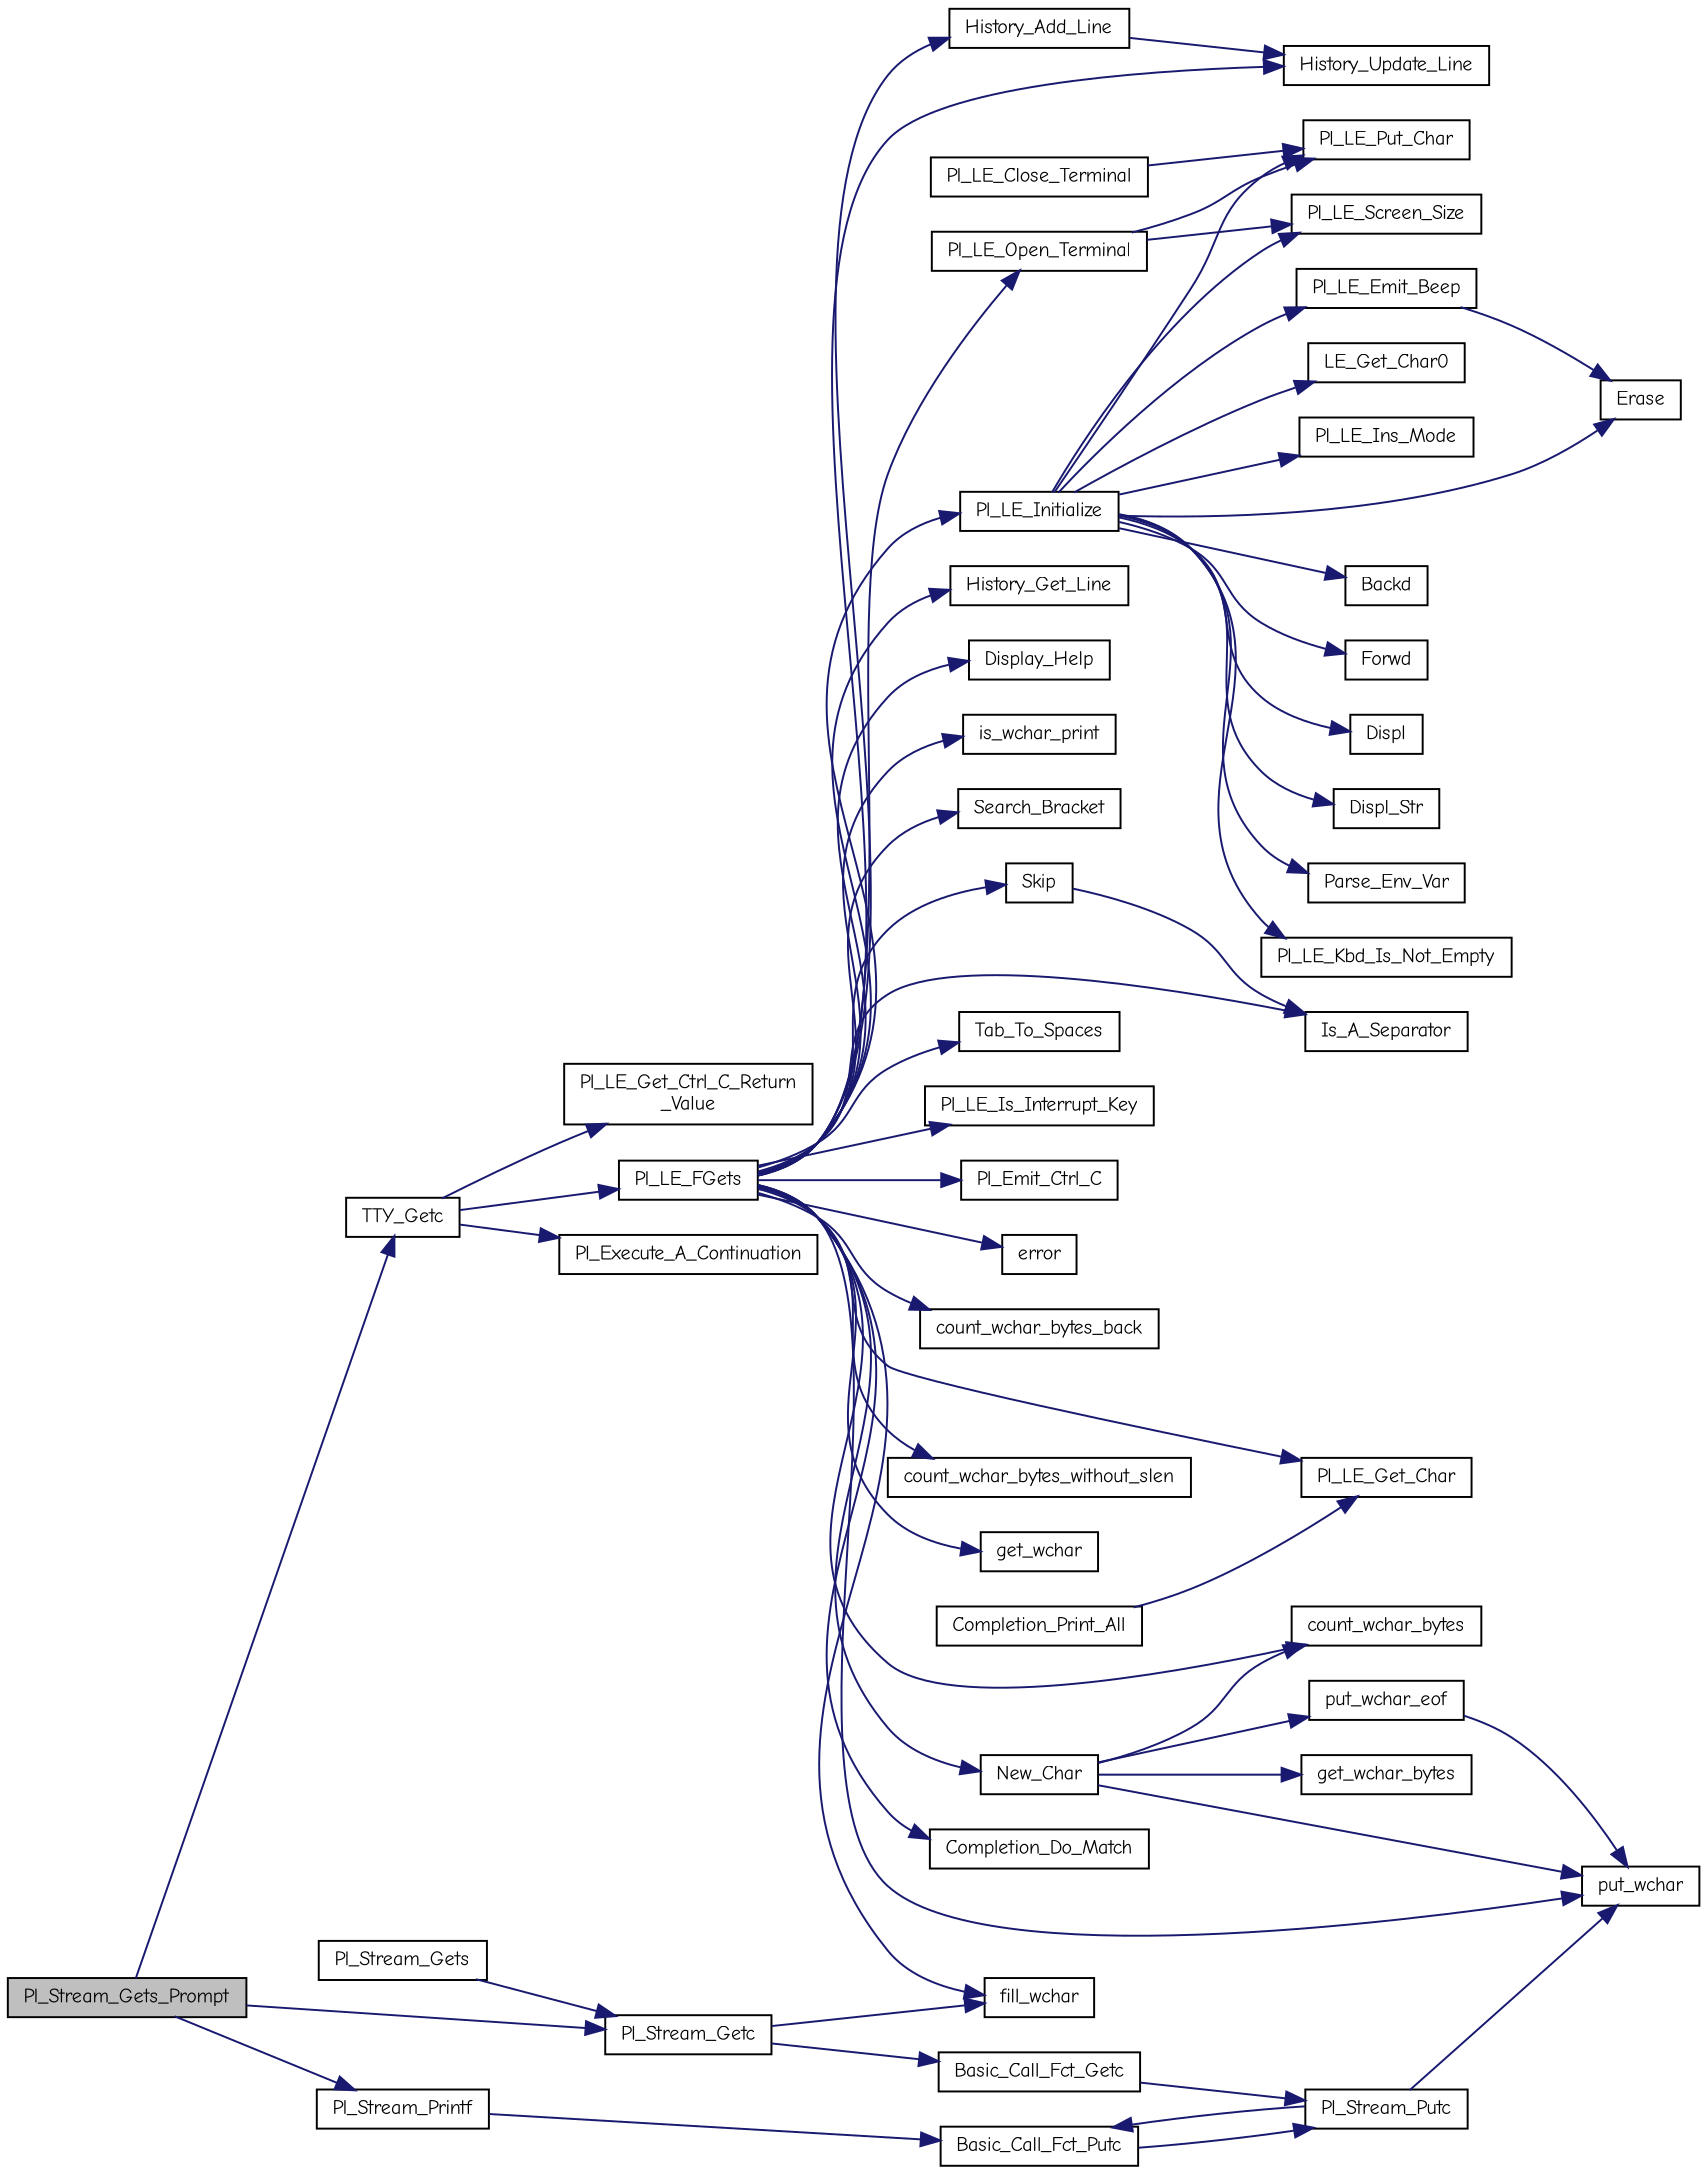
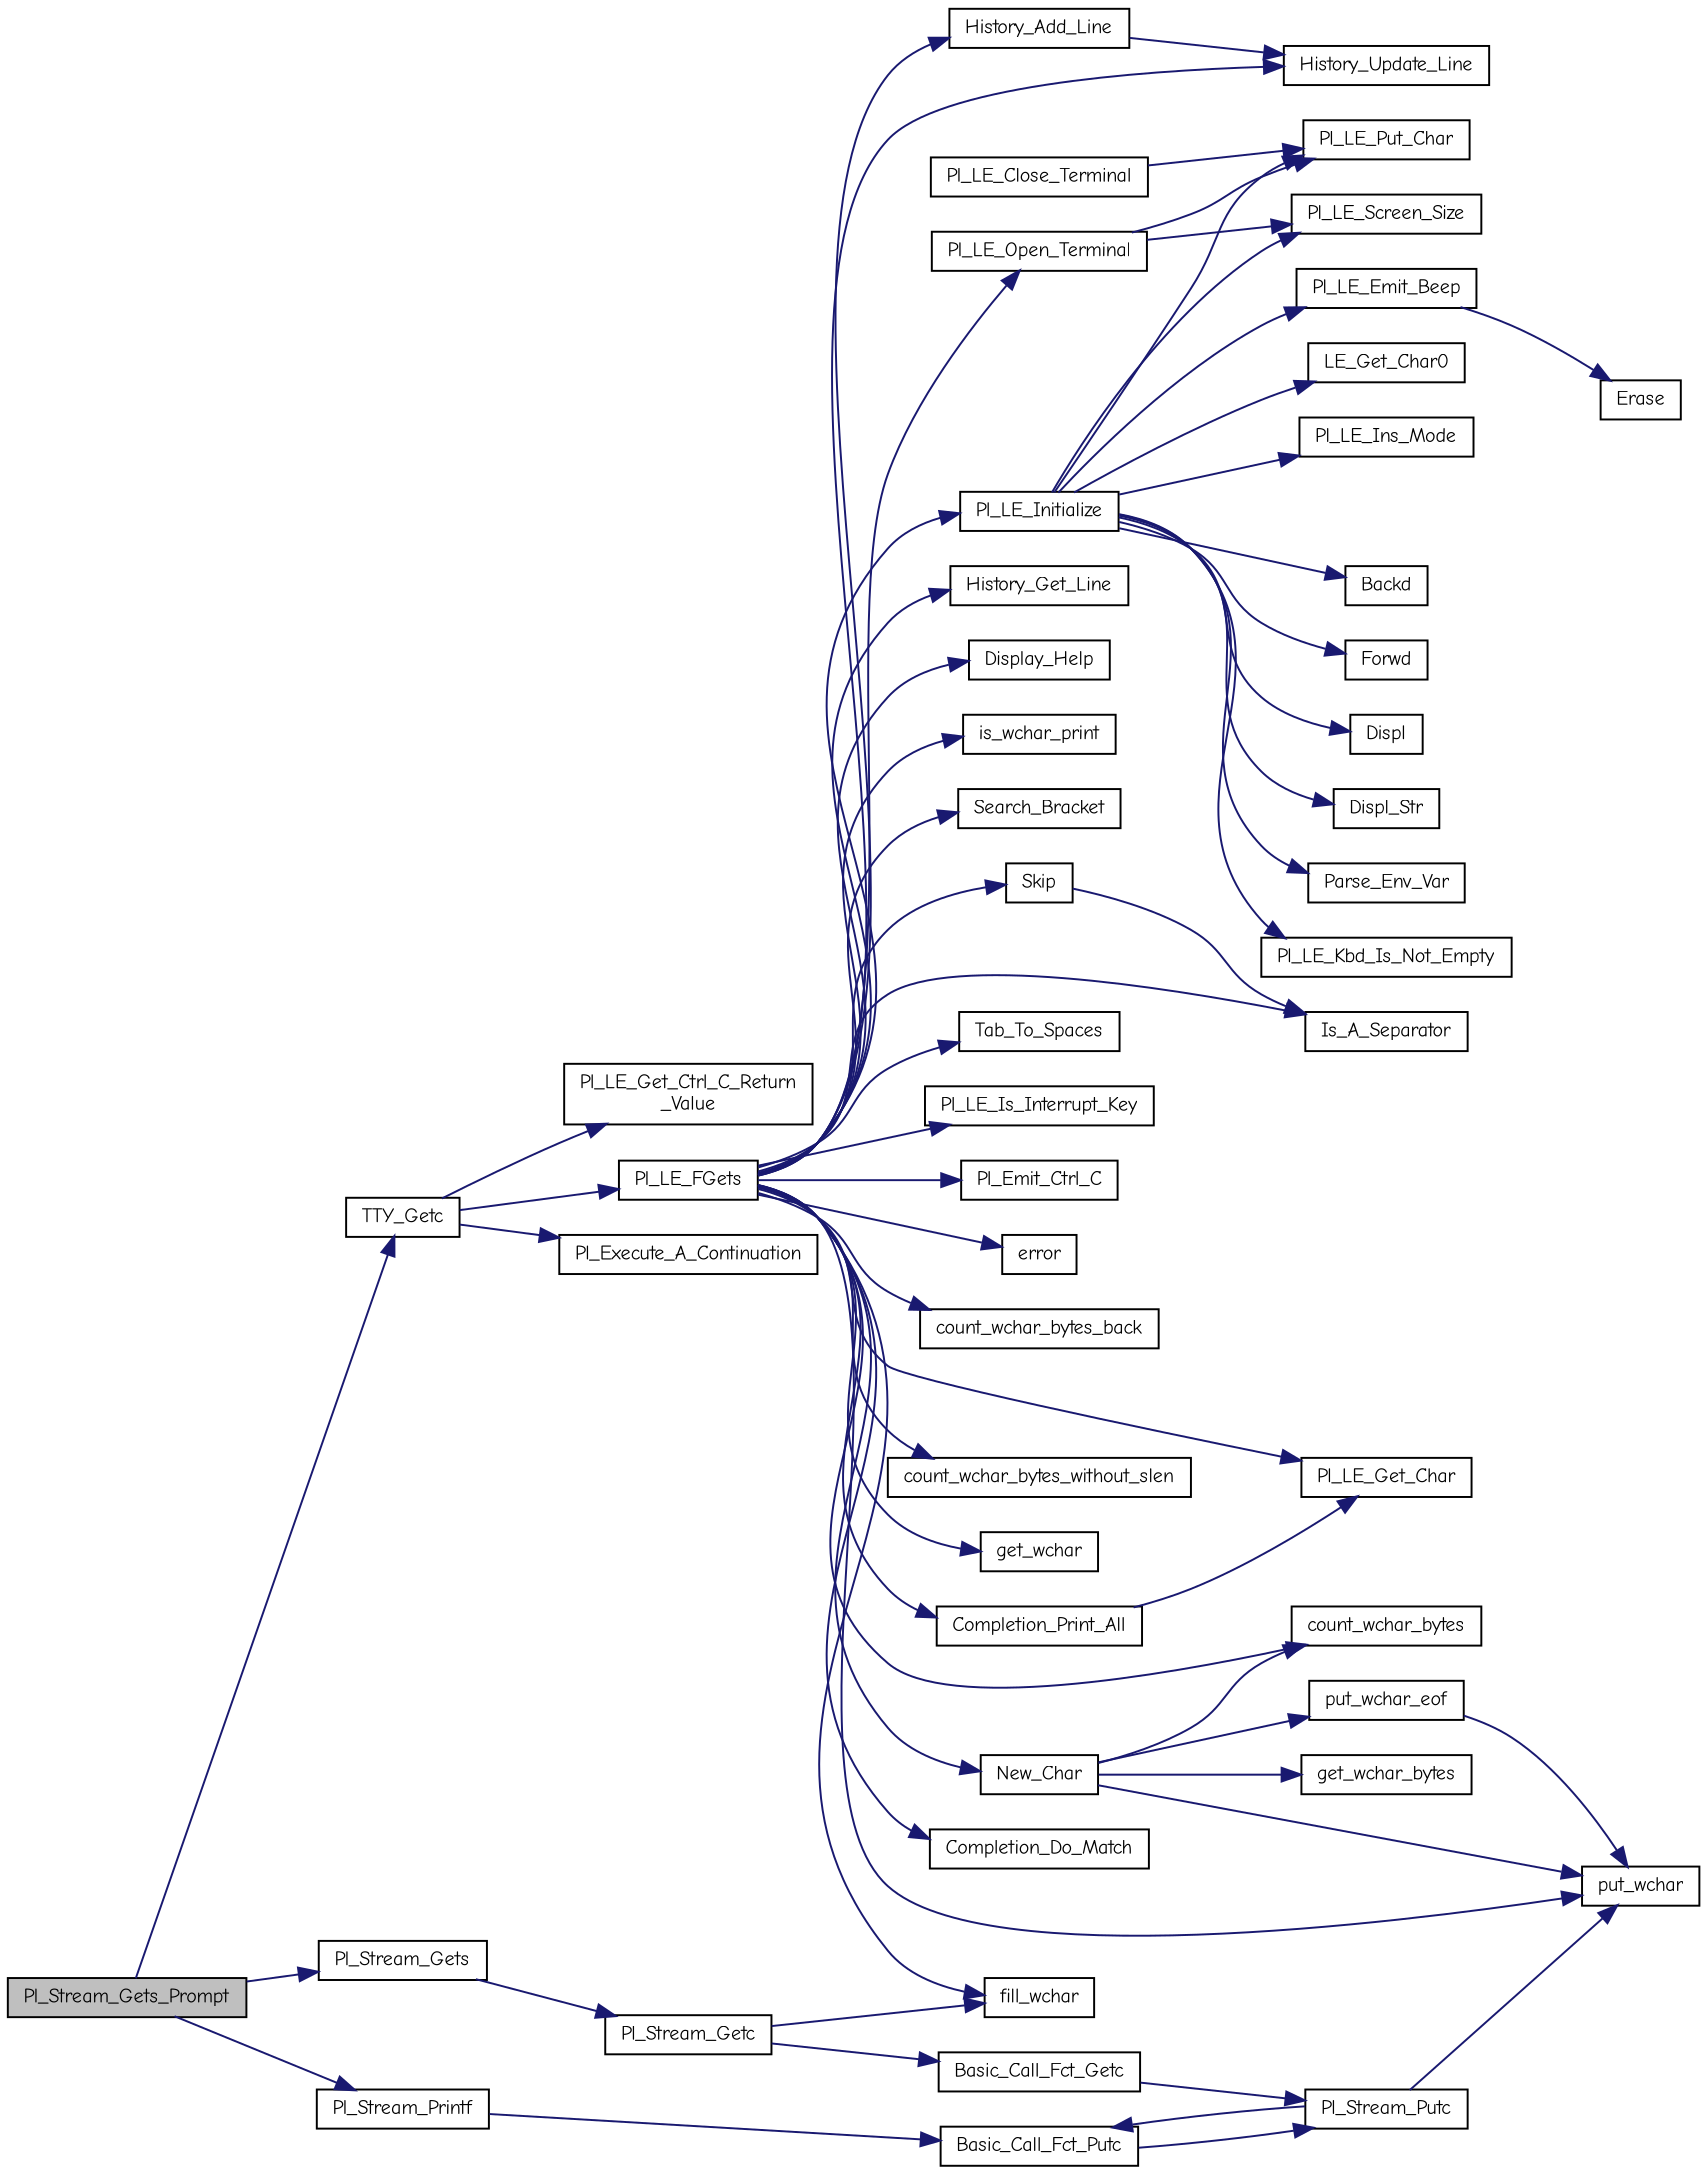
edge "Pl_LE_Initialize" -> "Erase": removed
edge "Pl_LE_FGets" -> "Completion_Print_All": added
edge "Pl_Stream_Gets_Prompt" -> "Pl_Stream_Getc": now "Pl_Stream_Gets_Prompt" -> "Pl_Stream_Gets"
